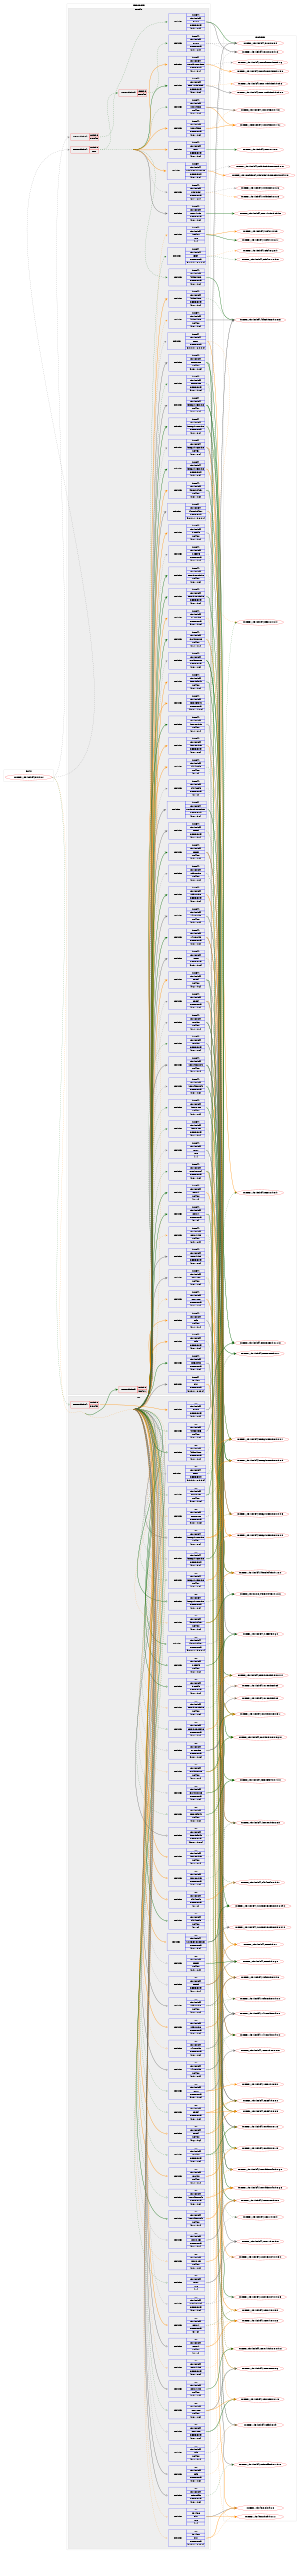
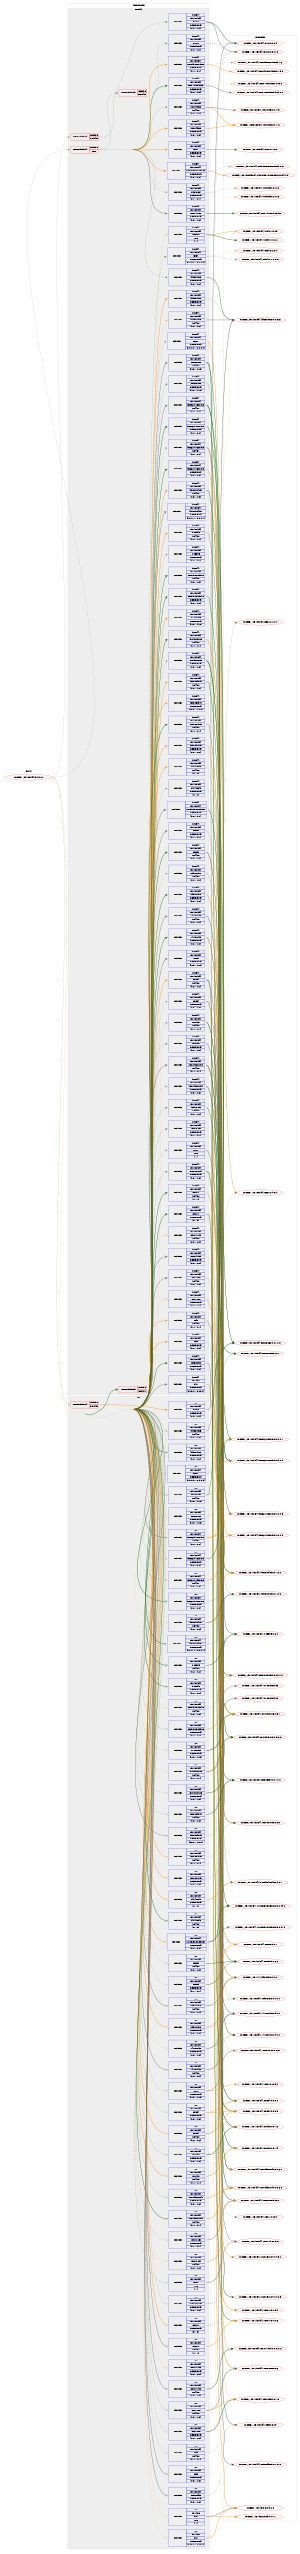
node "portage://dev-errors/blaze-builder-0.4.2.2": label "portage://dev-errors/blaze-builder-0.4.2.2" -> "portage://dev-haskell/blaze-builder-0.4.2.2"
node "portage://dev-haskell/old-locale-1.0.0.7": label "portage://dev-haskell/old-locale-1.0.0.7" -> "portage://dev-haskell/byteable-locale-1.0.0.7"
node "portage://dev-haskell/utf8-string-1.0.2": label "portage://dev-haskell/utf8-string-1.0.2" -> "portage://dev-xml/utf8-string-1.0.2"
